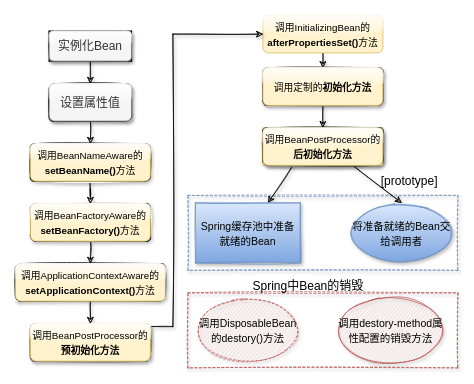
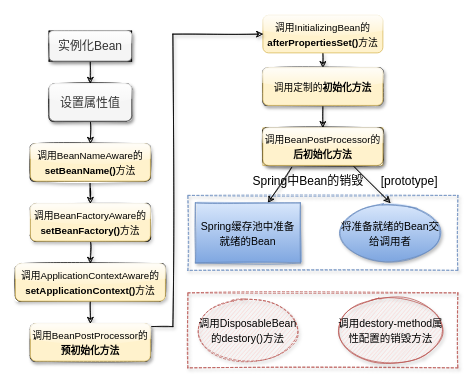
node "将准备就绪的Bean交给调用者": moved (402, 233) -> (390, 233)
node "Spring中Bean的销毁": moved (308, 285) -> (308, 180)
